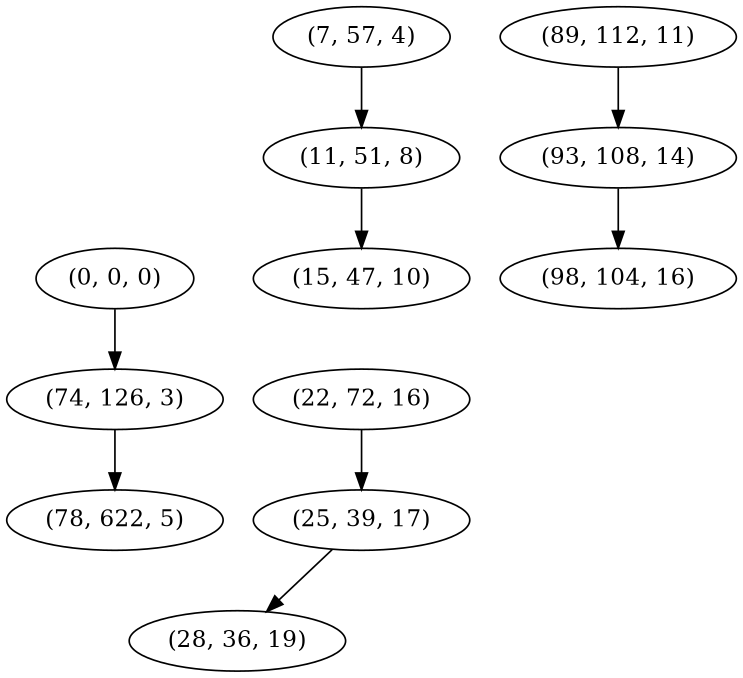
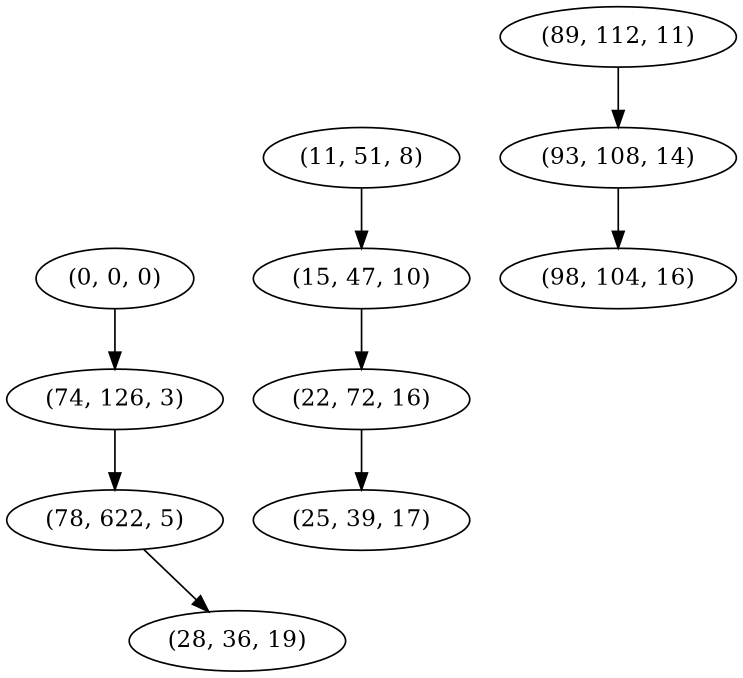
node "(7, 57, 4)": removed
edge "(15, 47, 10)" -> "(22, 72, 16)": added
edge "(25, 39, 17)" -> "(28, 36, 19)": now "(78, 622, 5)" -> "(28, 36, 19)"
